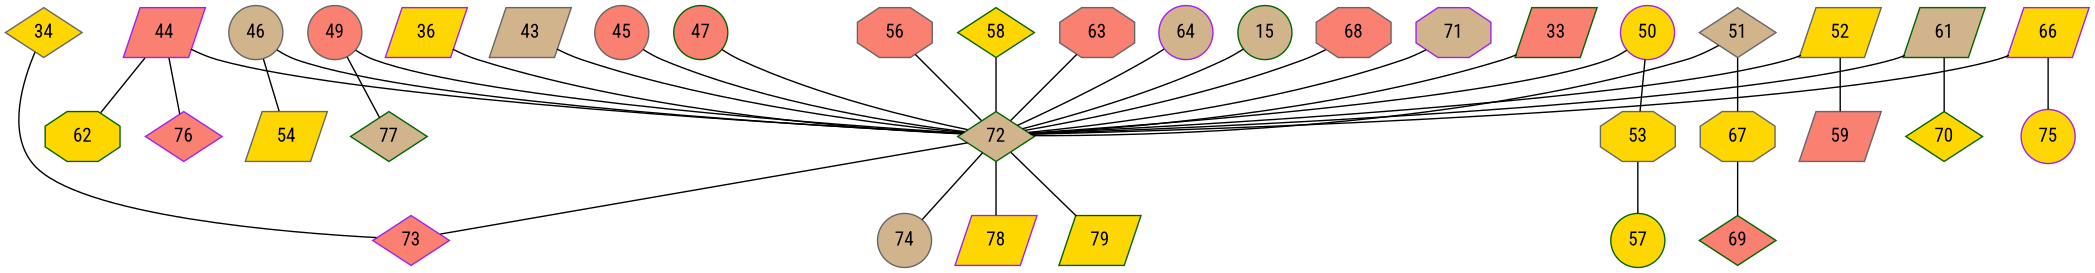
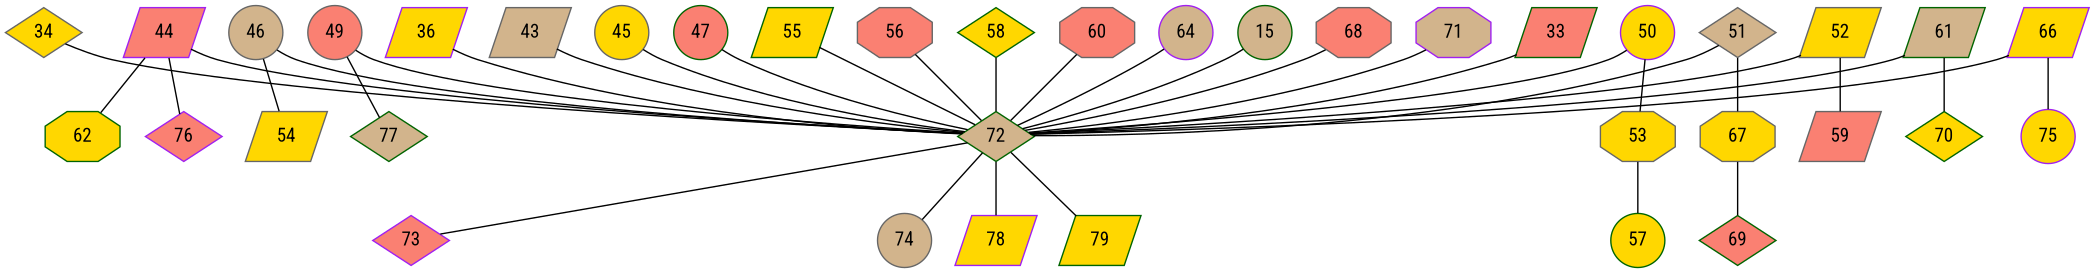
node "45": fillcolor salmon -> gold
node "55": added
node "63": label "63" -> "60"
edge "34" -- "73": now "34" -- "72"
